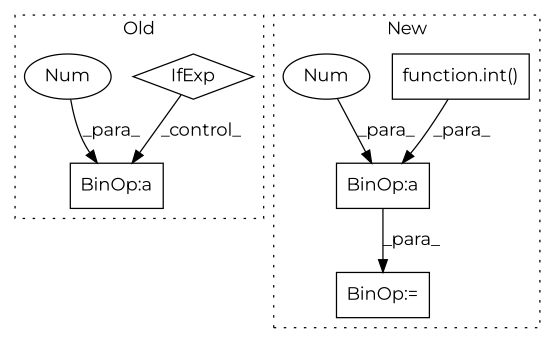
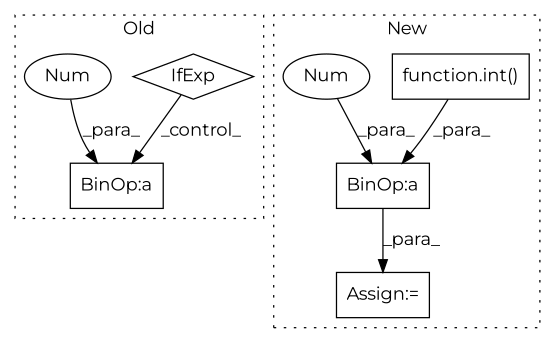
node "BinOp:=": label "BinOp:=" -> "Assign:="
